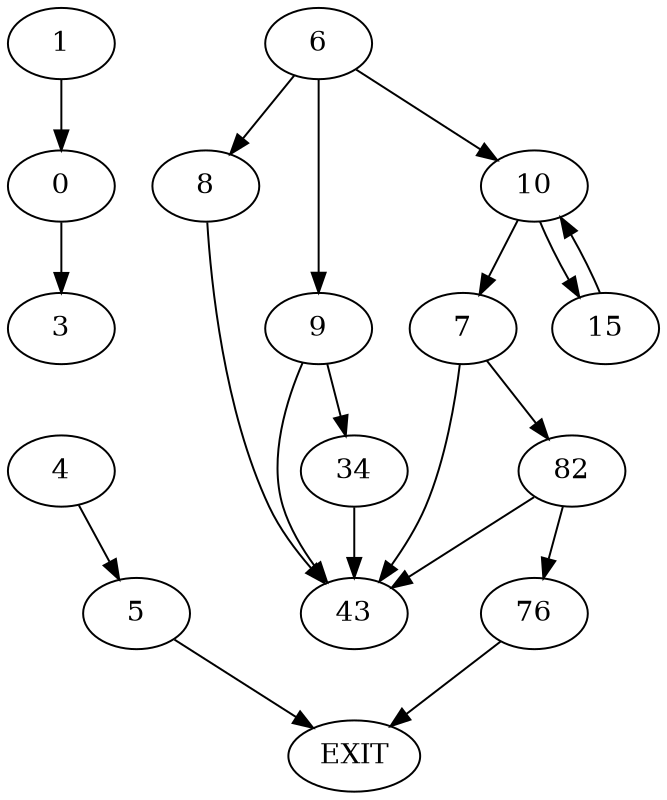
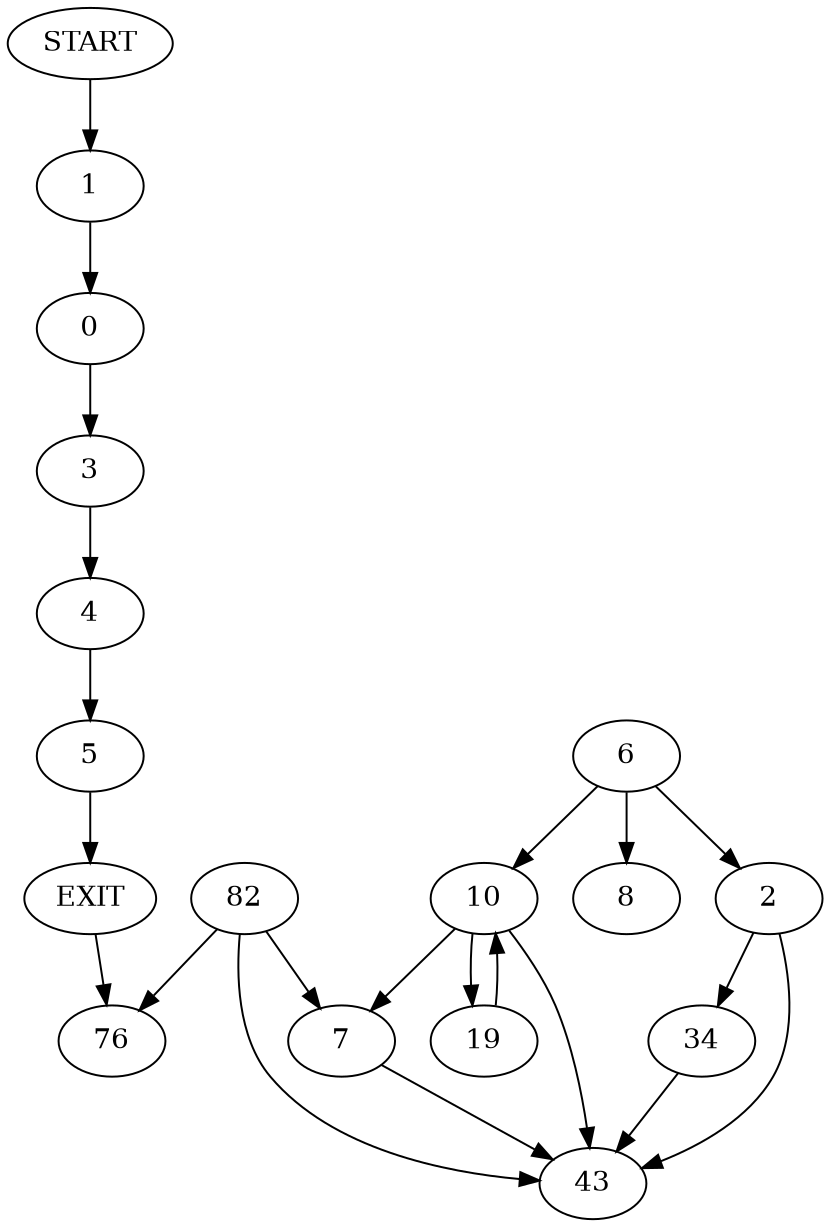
node "START": added
node "9": label "9" -> "2"
node "15": label "15" -> "19"
edge "7" -> "82": reversed
edge "8" -> "43": now "10" -> "43"
edge "3" -> "4": added
edge "76" -> "EXIT": reversed
